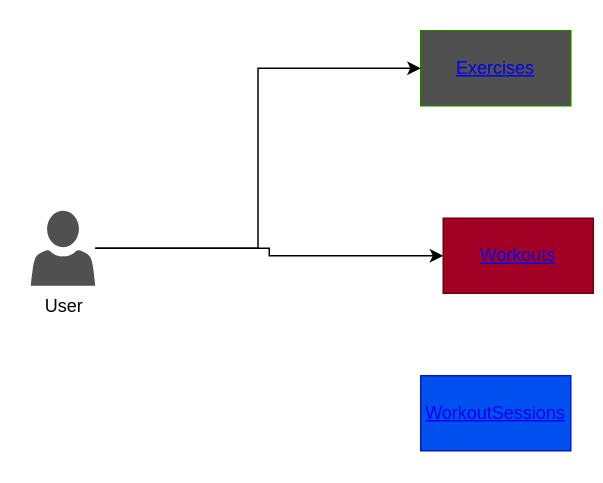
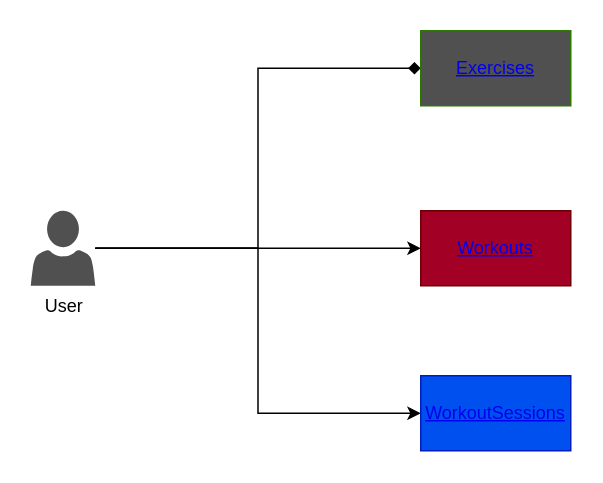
edge "User" -> "Exercises": arrowhead classic -> diamond
node "Workouts": moved (518, 256) -> (496, 248)
edge "User" -> "WorkoutSessions": added
